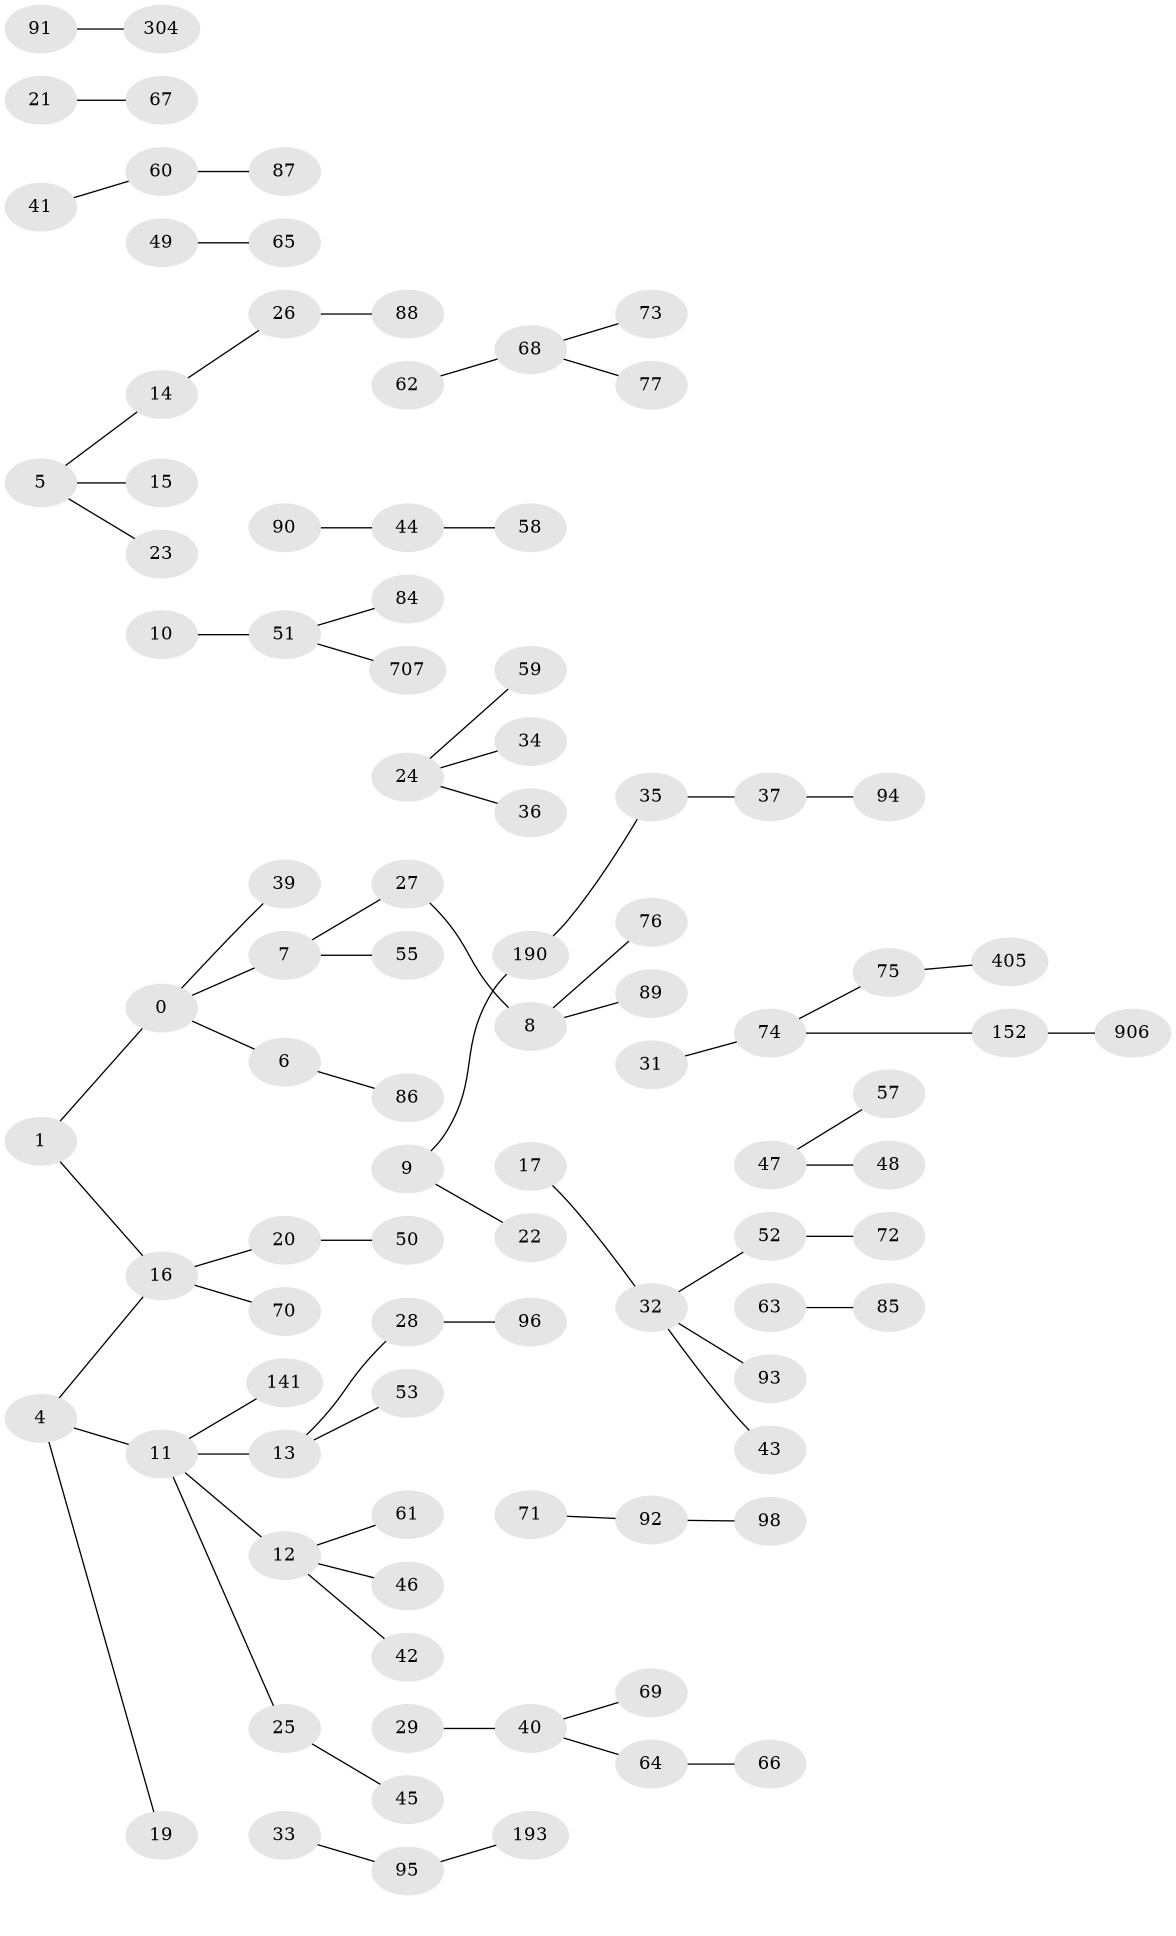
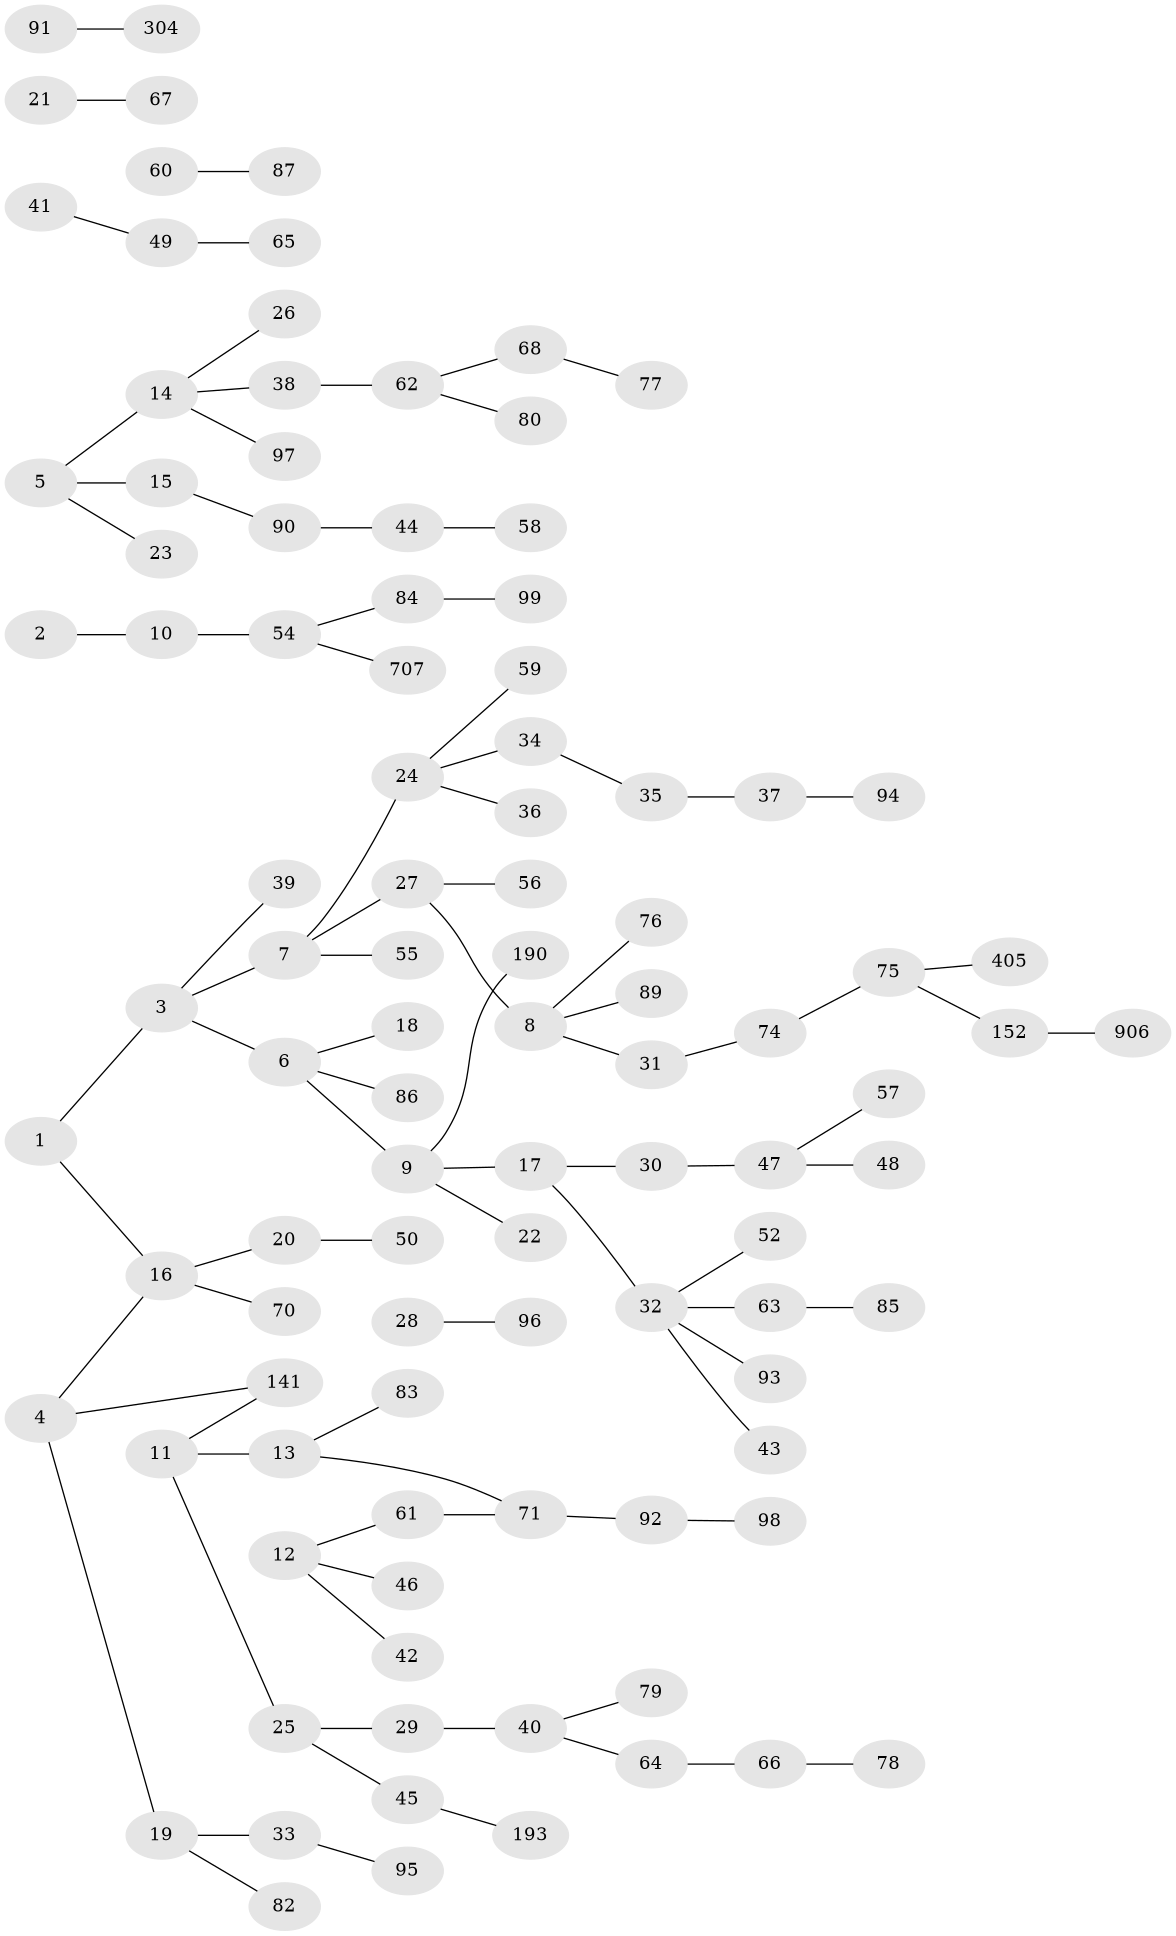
edge "60" -- "41": now "49" -- "41"
node "88": removed
node "73": removed
node "38": added
node "80": added
node "97": added
edge "15" -- "90": added
node "99": added
node "2": added
node "51": label "51" -> "54"
edge "24" -- "7": added
edge "35" -- "190": now "35" -- "34"
node "56": added
node "0": label "0" -> "3"
node "18": added
edge "74" -- "152": now "75" -- "152"
edge "8" -- "31": added
edge "6" -- "9": added
node "30": added
edge "17" -- "9": added
node "72": removed
edge "32" -- "63": added
edge "28" -- "13": now "71" -- "13"
node "53": label "53" -> "83"
edge "4" -- "11": now "4" -- "141"
edge "11" -- "12": removed
edge "61" -- "71": added
node "69": label "69" -> "79"
edge "25" -- "29": added
node "78": added
edge "19" -- "33": added
edge "193" -- "95": now "193" -- "45"
node "82": added
